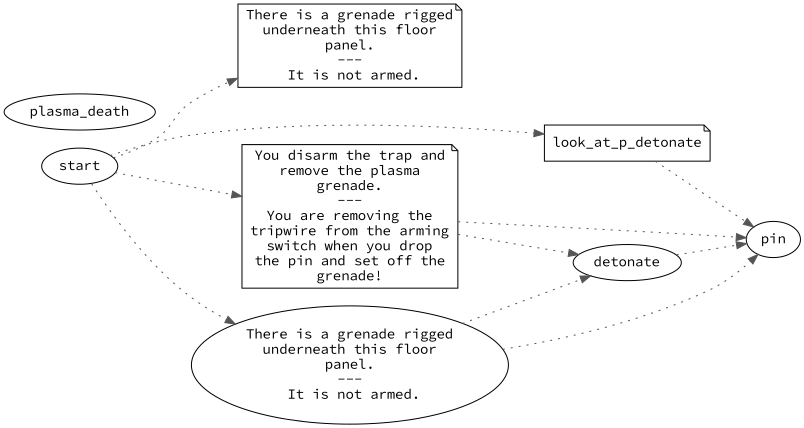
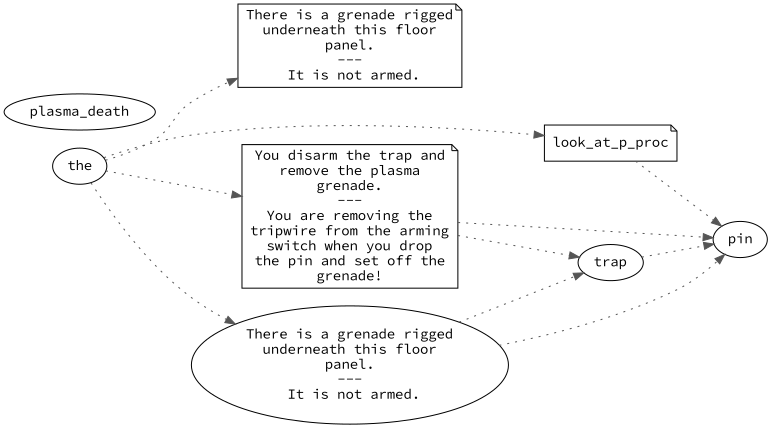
node "look_at_p_detonate": label "look_at_p_detonate" -> "look_at_p_proc"
node "start": label "start" -> "the"
node "detonate": label "detonate" -> "trap"
